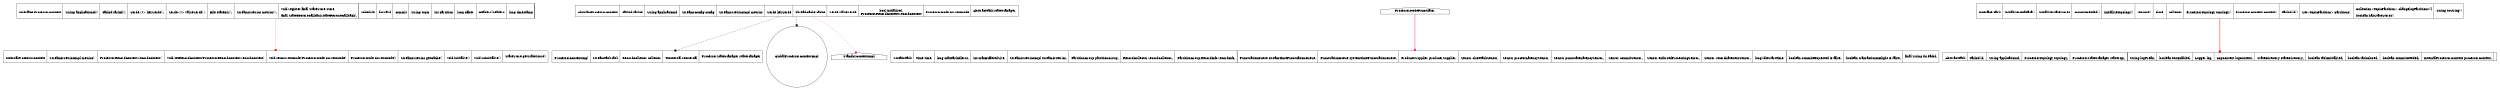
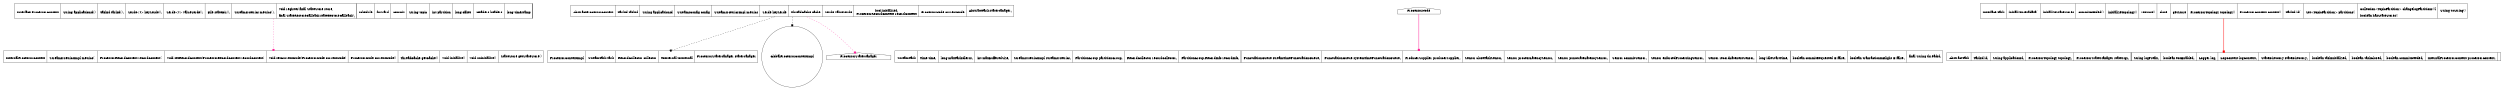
node "ProcessorNodePunctuator": label "ProcessorNodePunctuator" -> "ProcessorNode"
node "Interface Task": text "collector" -> "getStore"
edge "Interface ProcessorContext" -> "InternalProcessorContext": color red -> deeppink
node "StandbyContextImpl": label "StandbyContextImpl" -> "ProcessorStateManager"
node "InternalProcessorContext": text "StreamsMetrics getCache()" -> "ThreadCache getCache()"
